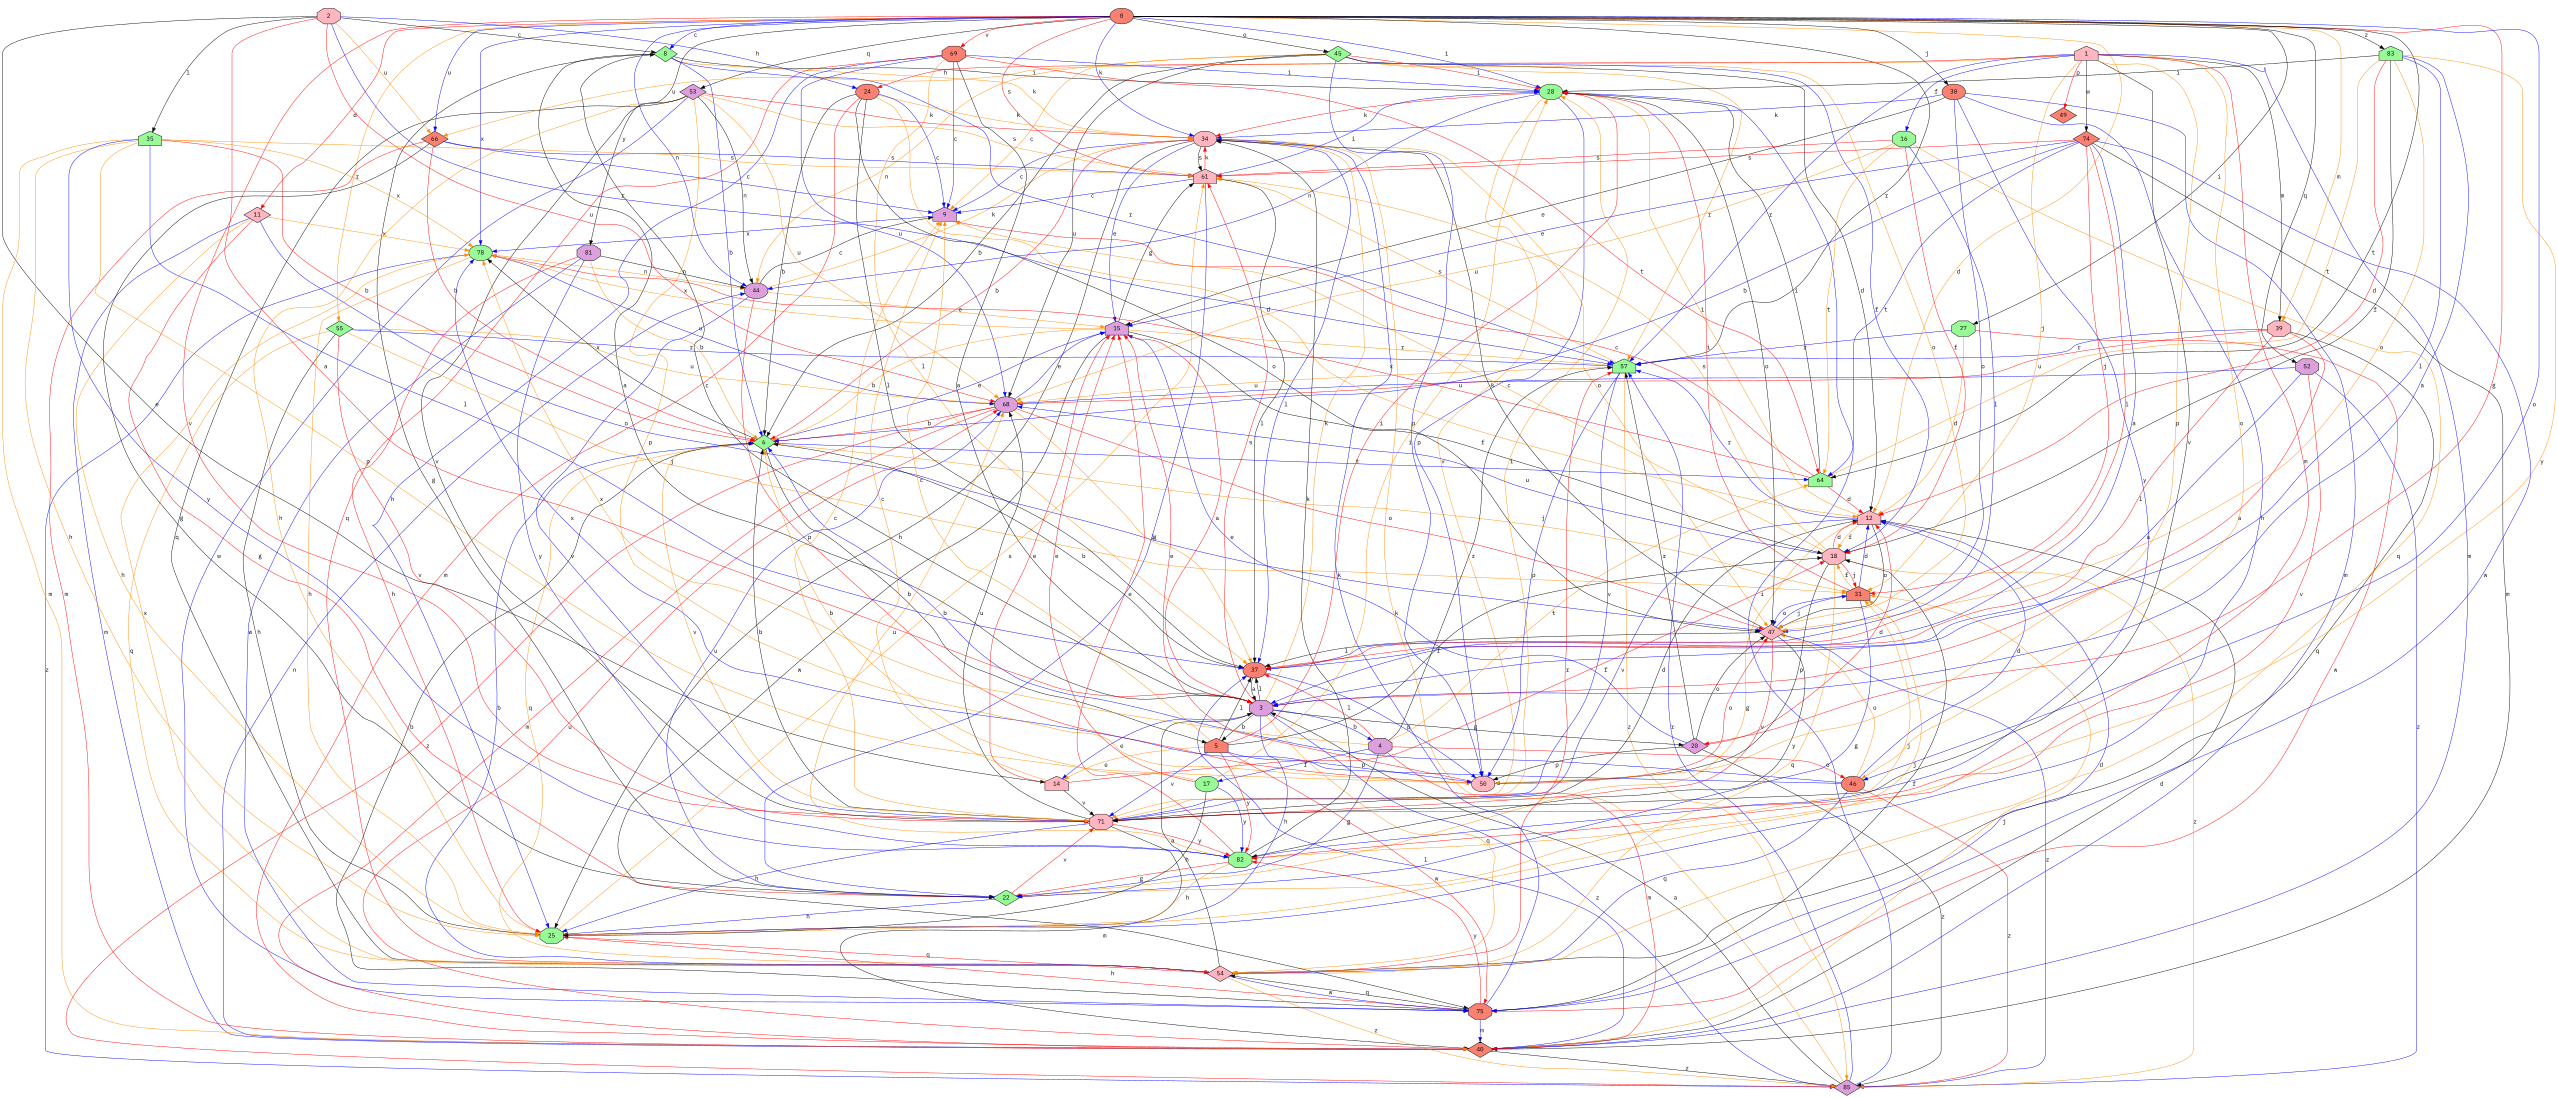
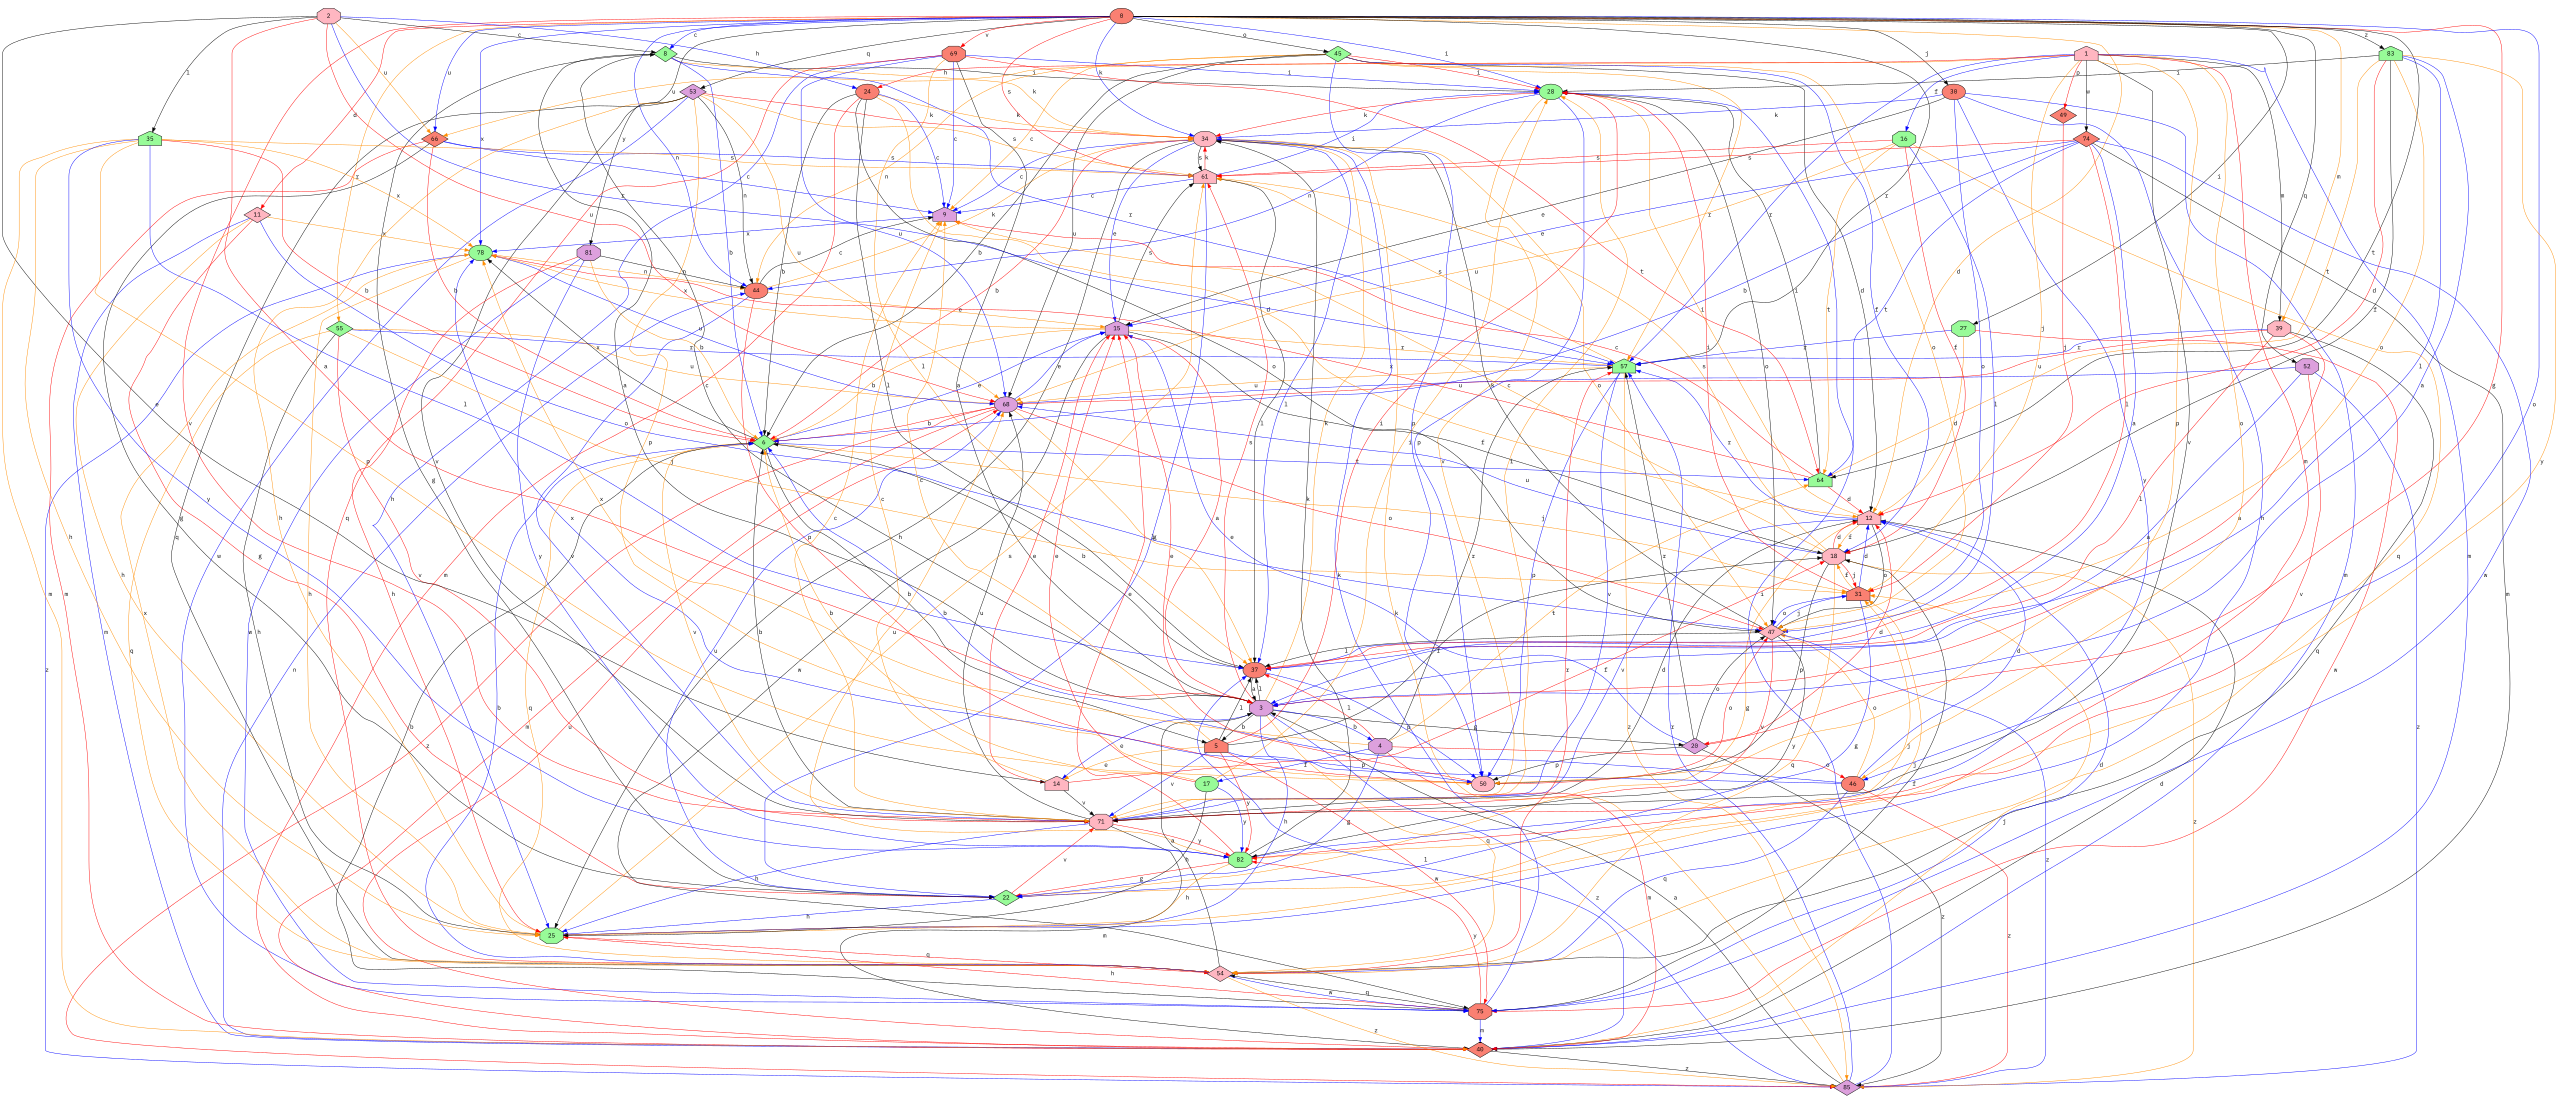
edge "15" -> "61": label "g" -> "s"
node "44": fillcolor plum -> salmon
edge "74" -> "31": now "49" -> "31"
